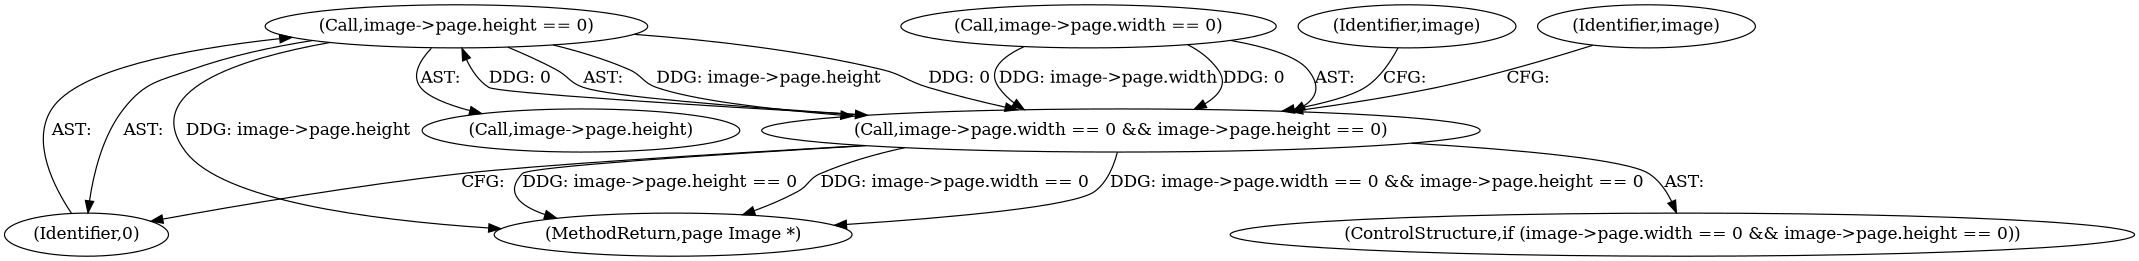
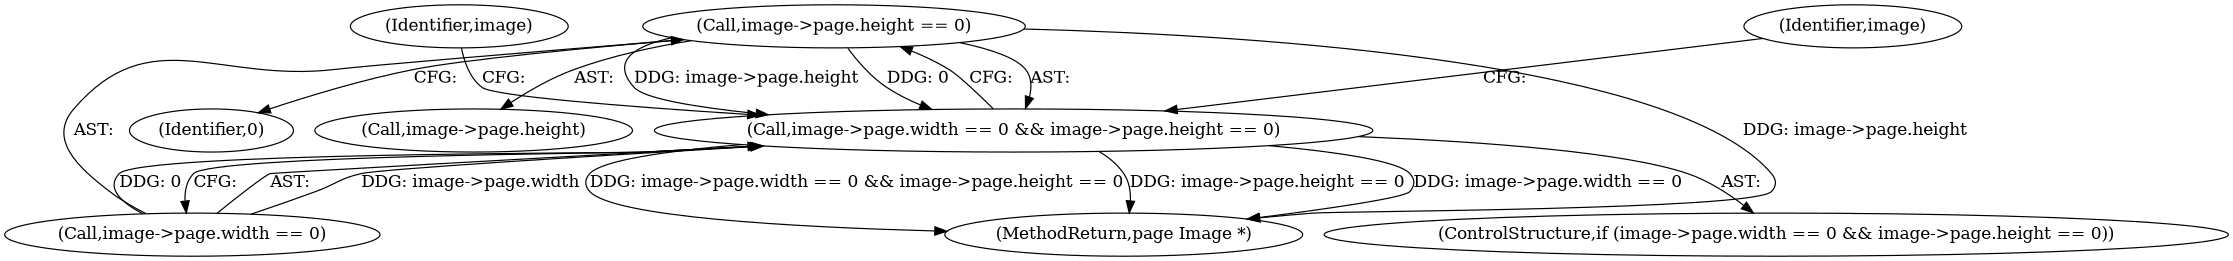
edge "(Identifier,0)" -> "(Call,image->page.height == 0)": now "(Call,image->page.width == 0)" -> "(Call,image->page.height == 0)"
edge "(Call,image->page.width == 0 && image->page.height == 0)" -> "(Call,image->page.height == 0)": label "DDG: 0" -> "CFG: "
edge "(Call,image->page.height == 0)" -> "(Identifier,0)": label "AST: " -> "CFG: "
edge "(Call,image->page.width == 0 && image->page.height == 0)" -> "(Identifier,0)": now "(Call,image->page.width == 0 && image->page.height == 0)" -> "(Call,image->page.width == 0)"
